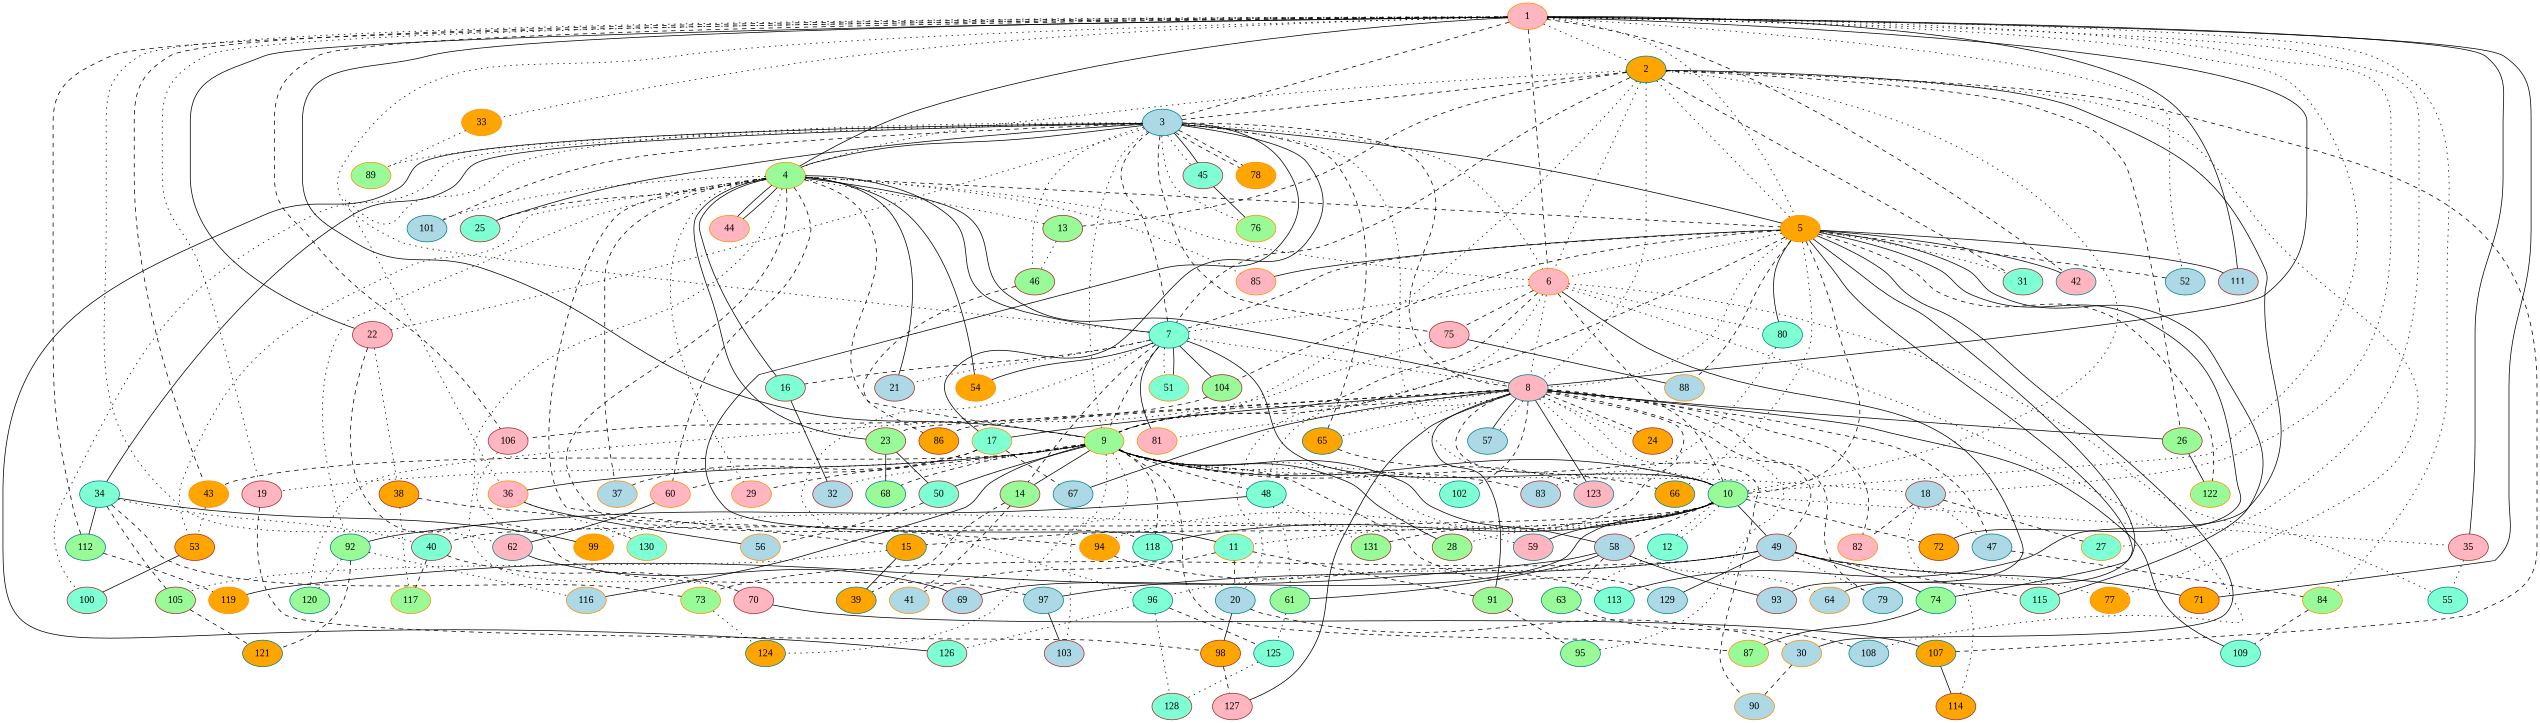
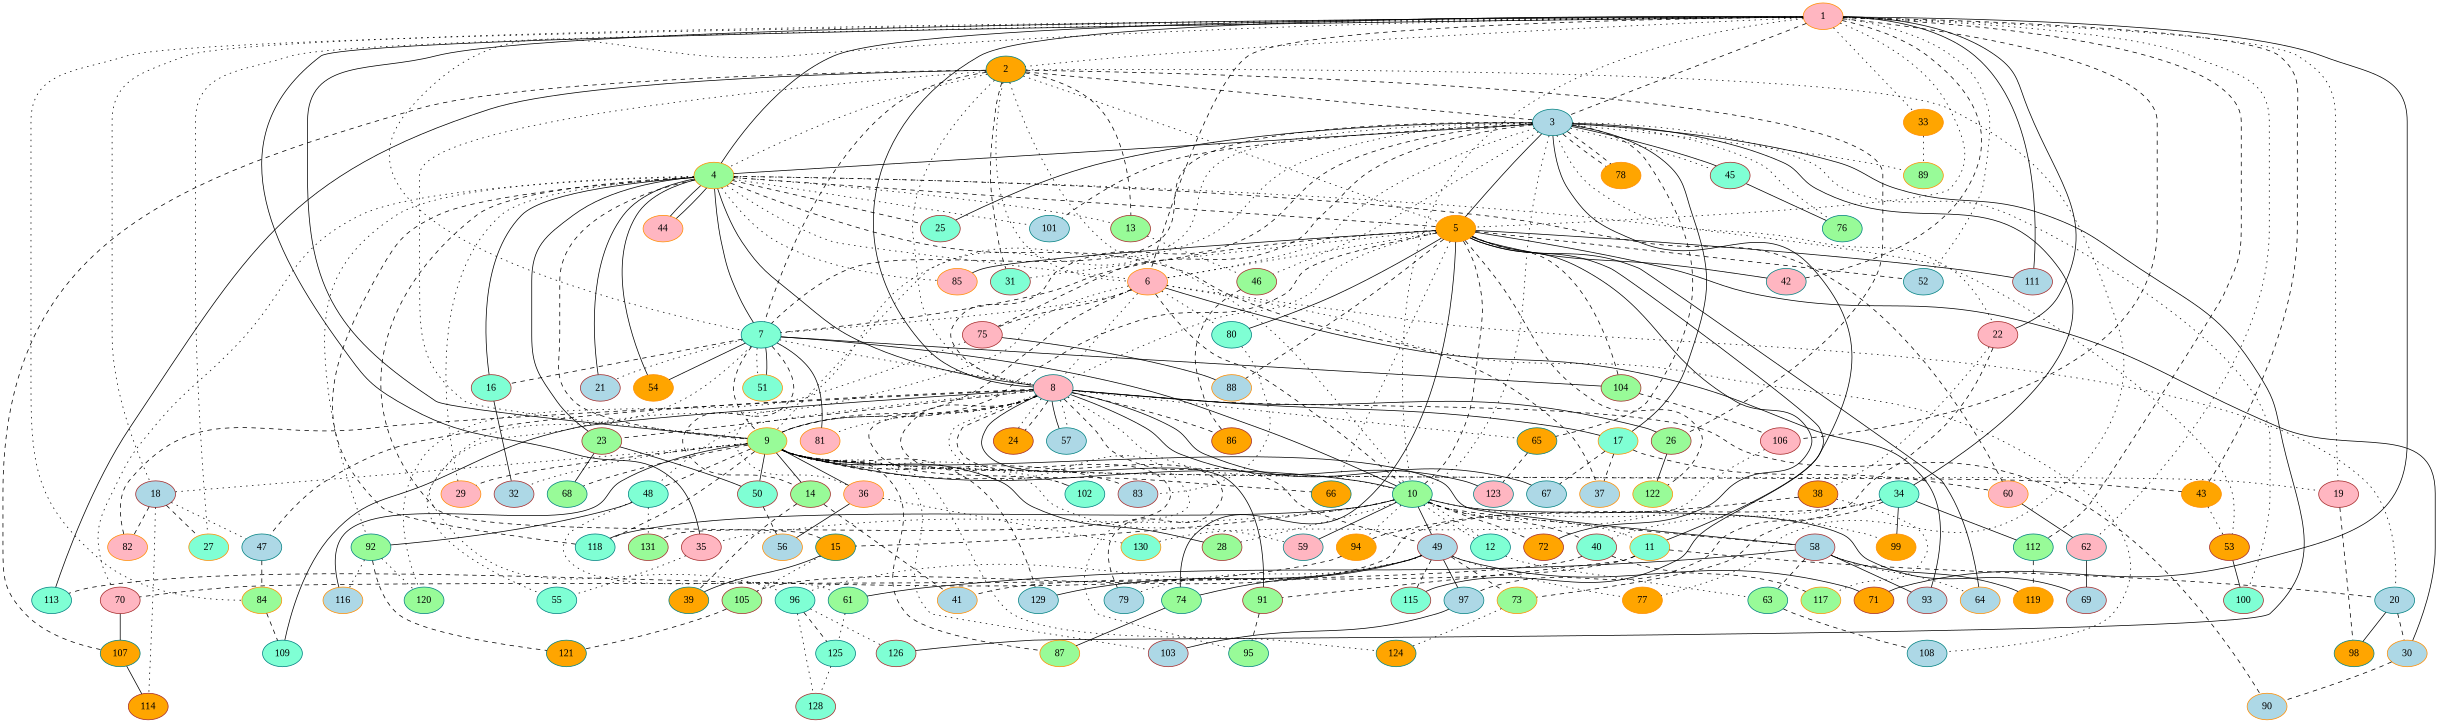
node "76": color darkorange -> teal
node "98": color brown -> teal
node "127": removed
